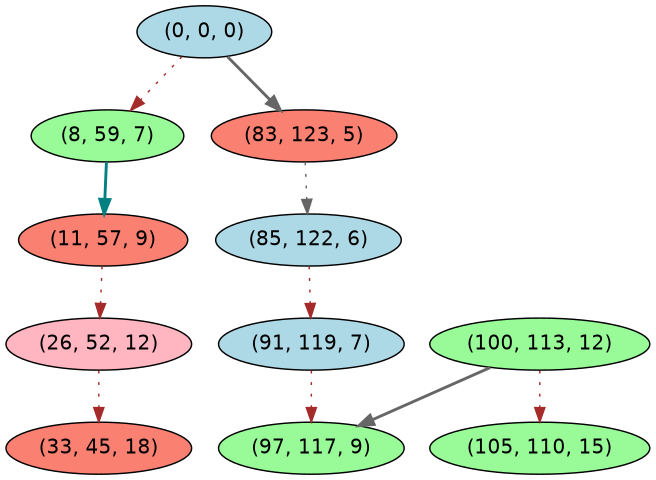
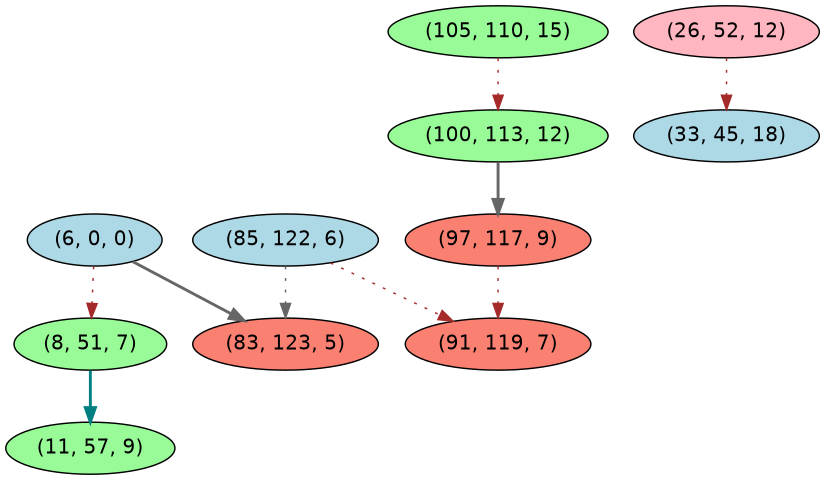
node "(0, 0, 0)": label "(0, 0, 0)" -> "(6, 0, 0)"
node "(8, 59, 7)": label "(8, 59, 7)" -> "(8, 51, 7)"
edge "(83, 123, 5)" -> "(85, 122, 6)": reversed
node "(11, 57, 9)": fillcolor salmon -> palegreen
edge "(11, 57, 9)" -> "(26, 52, 12)": removed
node "(91, 119, 7)": fillcolor lightblue -> salmon
edge "(91, 119, 7)" -> "(97, 117, 9)": reversed
edge "(100, 113, 12)" -> "(105, 110, 15)": reversed
node "(33, 45, 18)": fillcolor salmon -> lightblue
node "(97, 117, 9)": fillcolor palegreen -> salmon
